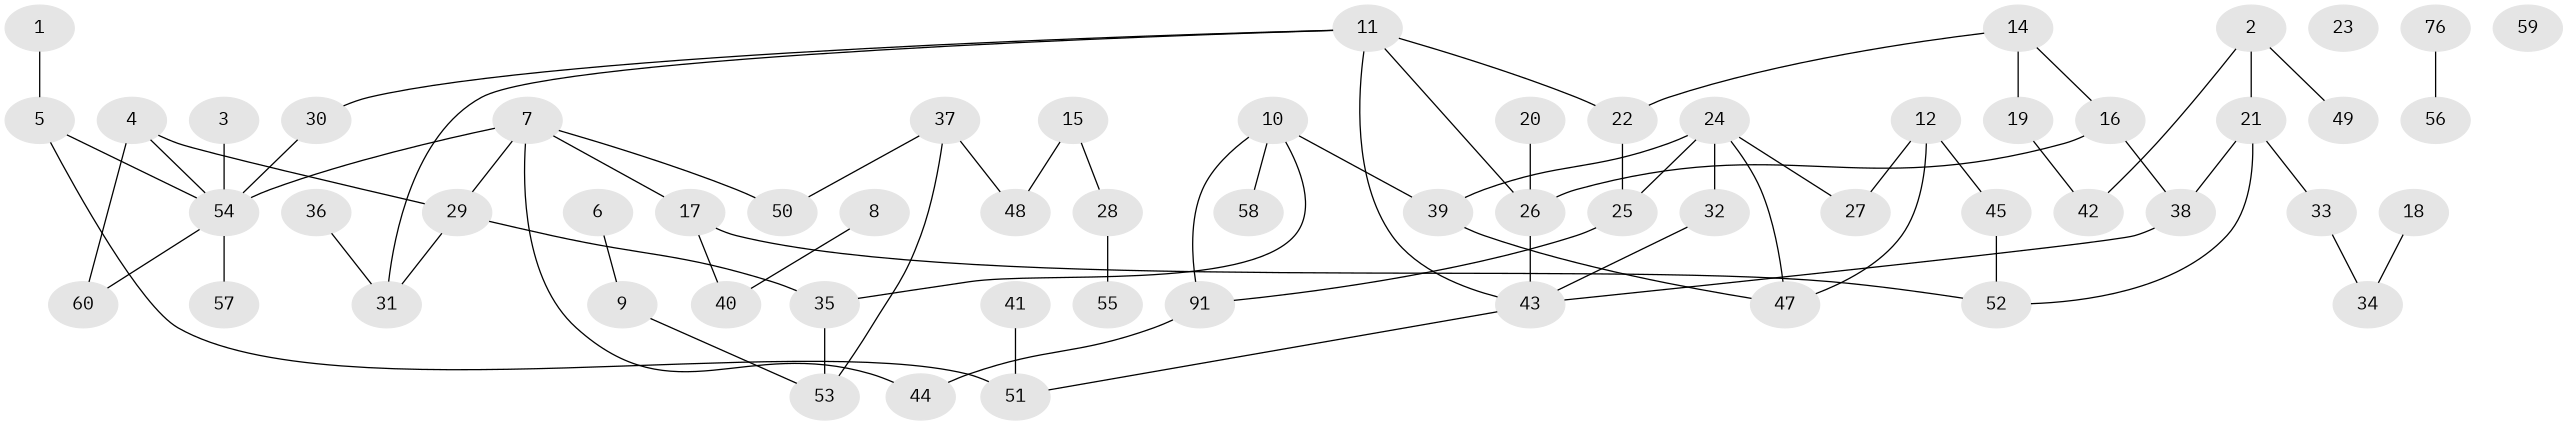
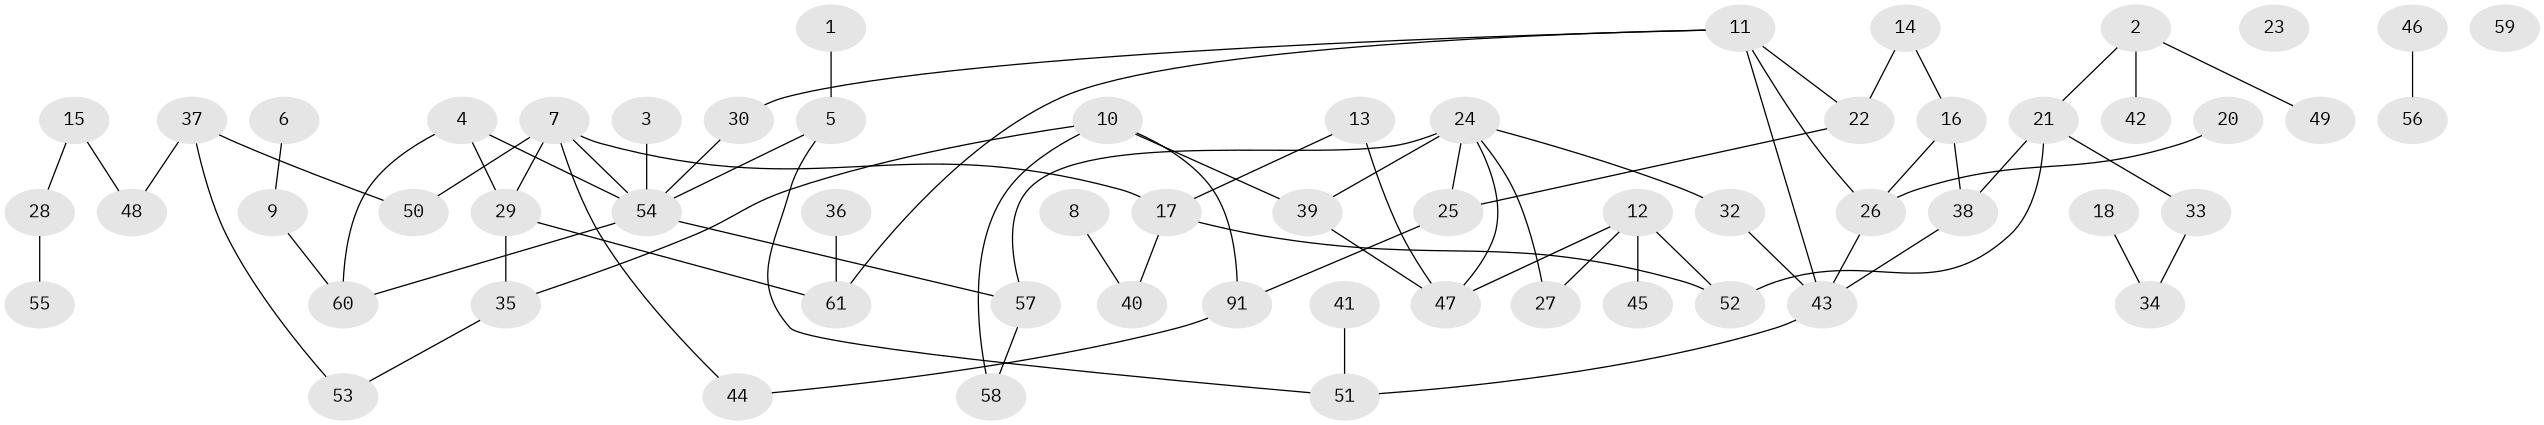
node "76": label "76" -> "46"
node "13": added
node "19": removed
edge "24" -- "57": added
edge "45" -- "52": now "12" -- "52"
node "31": label "31" -> "61"
edge "9" -- "53": now "9" -- "60"
edge "57" -- "58": added
